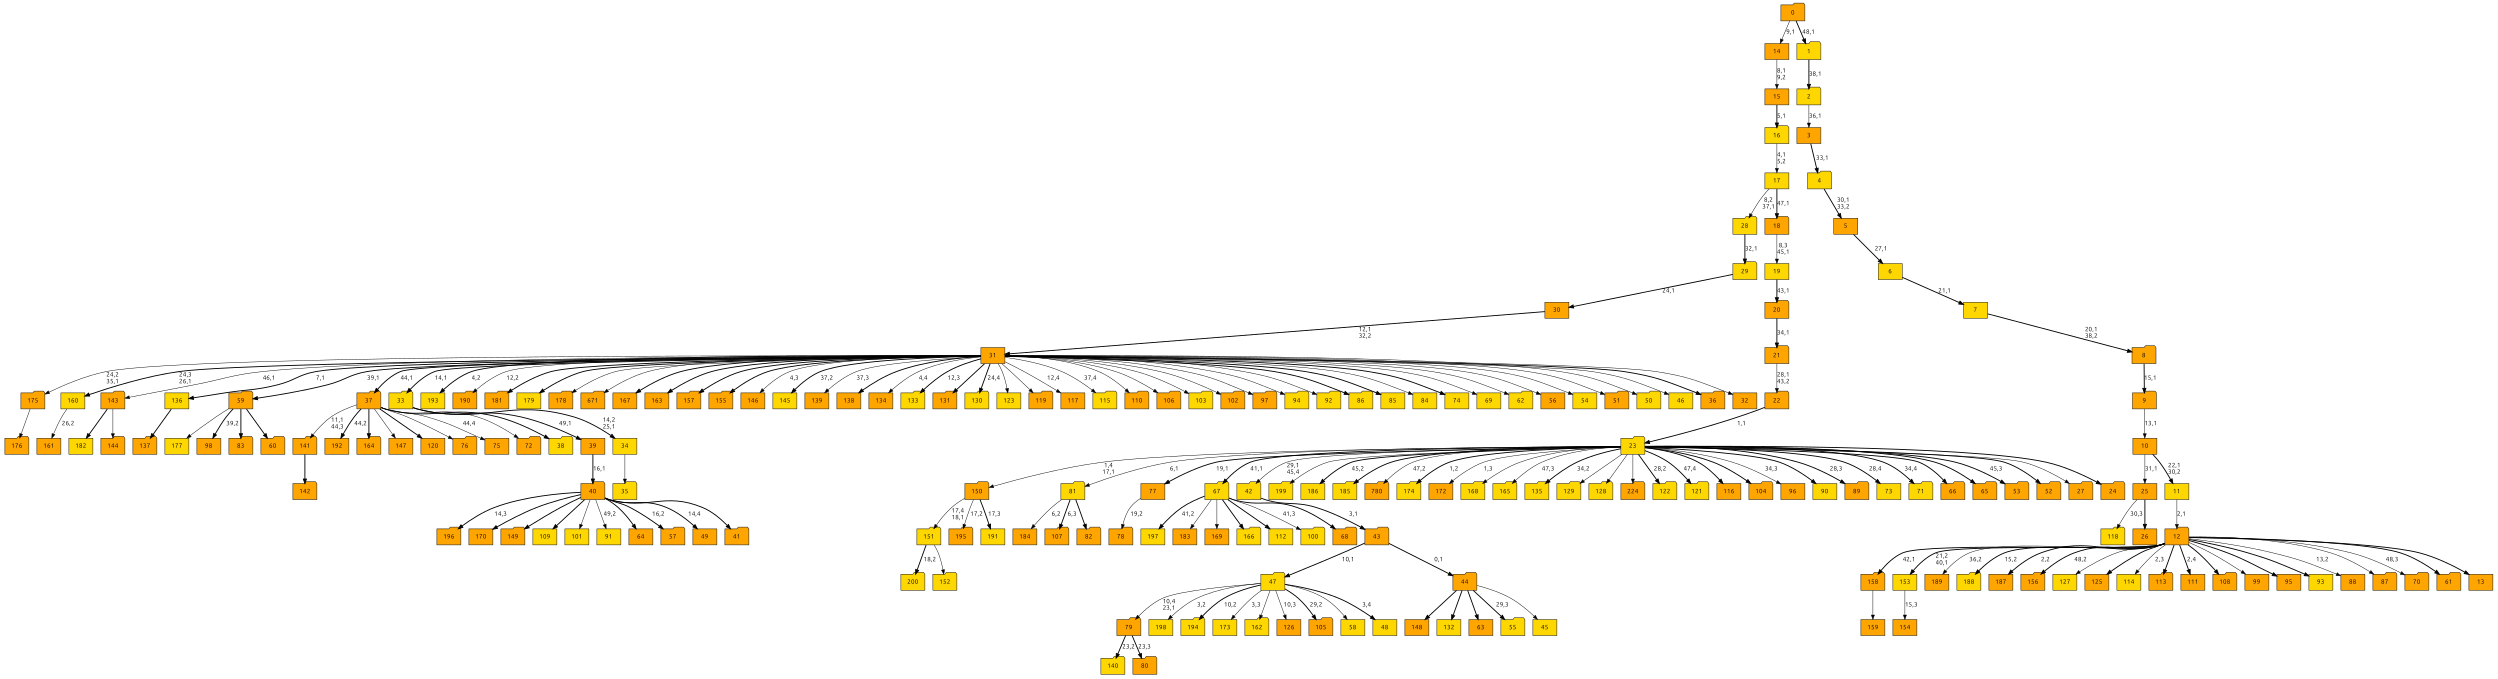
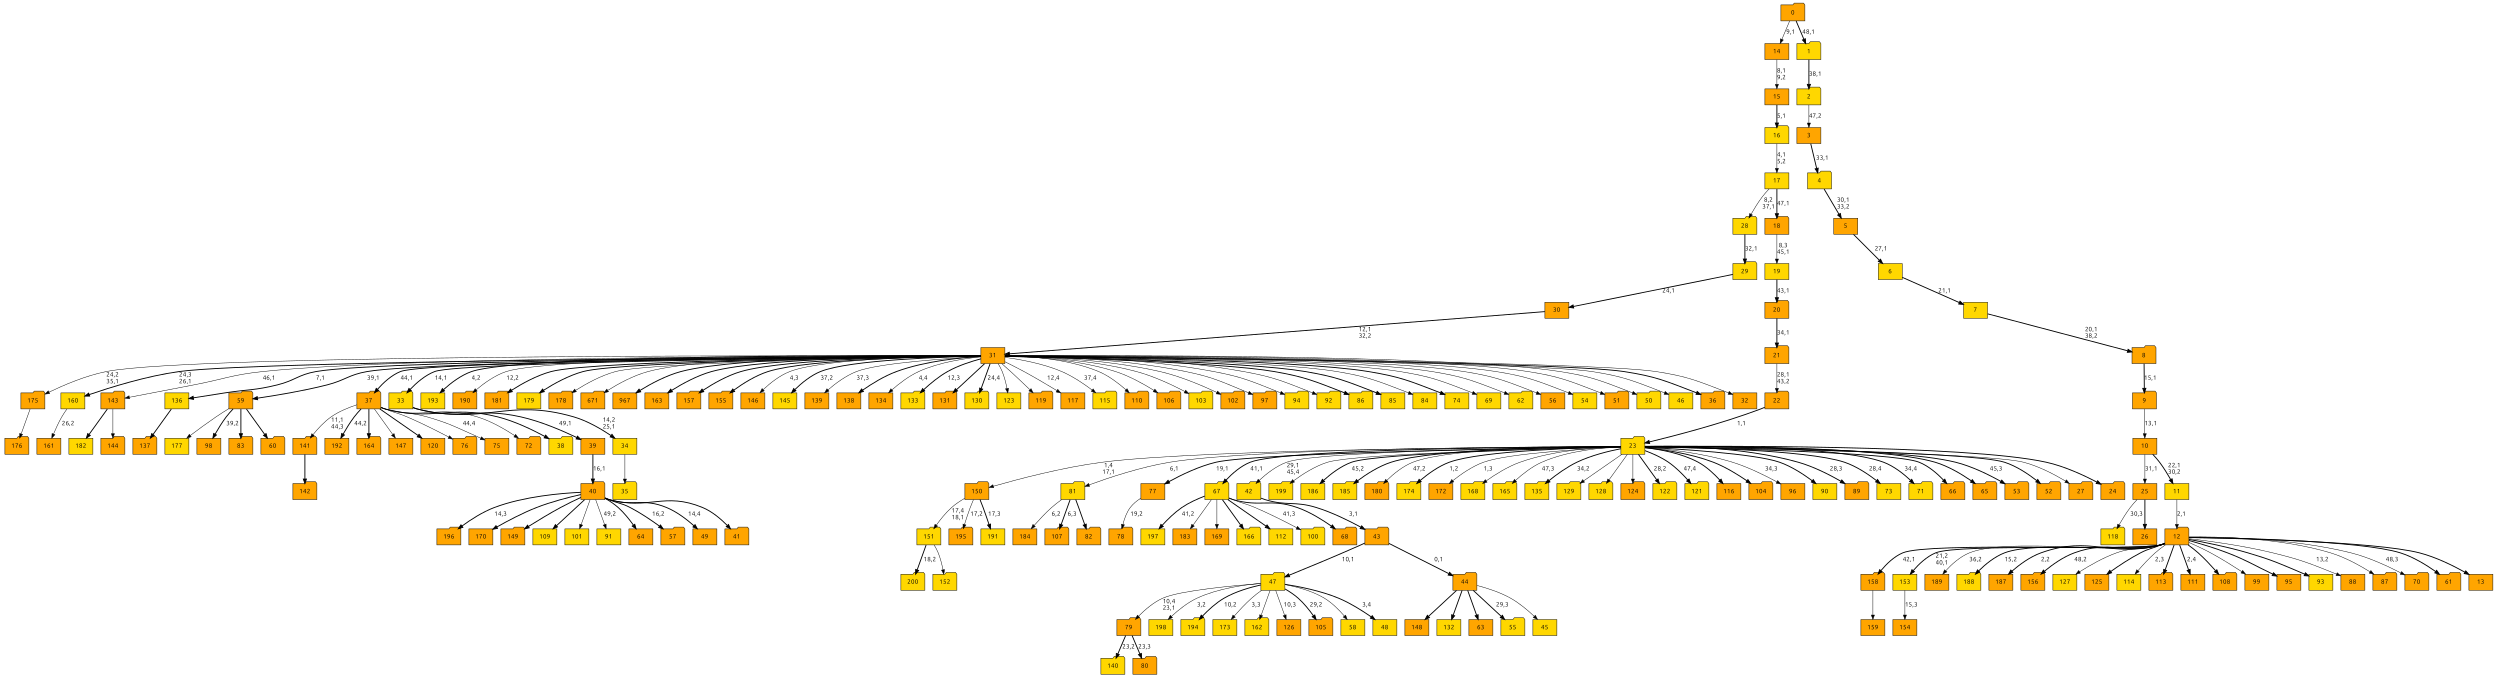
edge "2" -> "3": label "36,1" -> "47,2"
node "167": label "167" -> "967"
node "780": label "780" -> "180"
node "224": label "224" -> "124"
